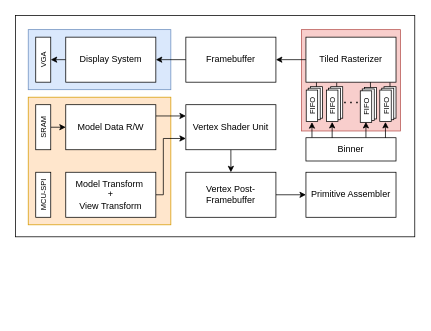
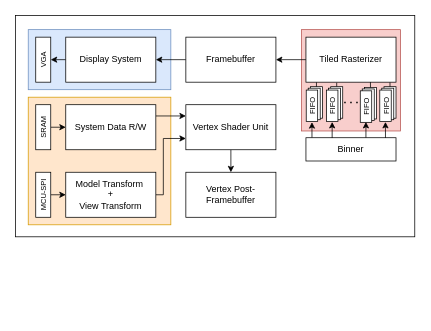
node "Model Data R/W": label "Model Data R/W" -> "System Data R/W"
edge "MCU-SPI" -> "Model Transform + View Transform": added
edge "Vertex Post-Framebuffer" -> "Primitive Assembler": removed
node "Primitive Assembler": removed
